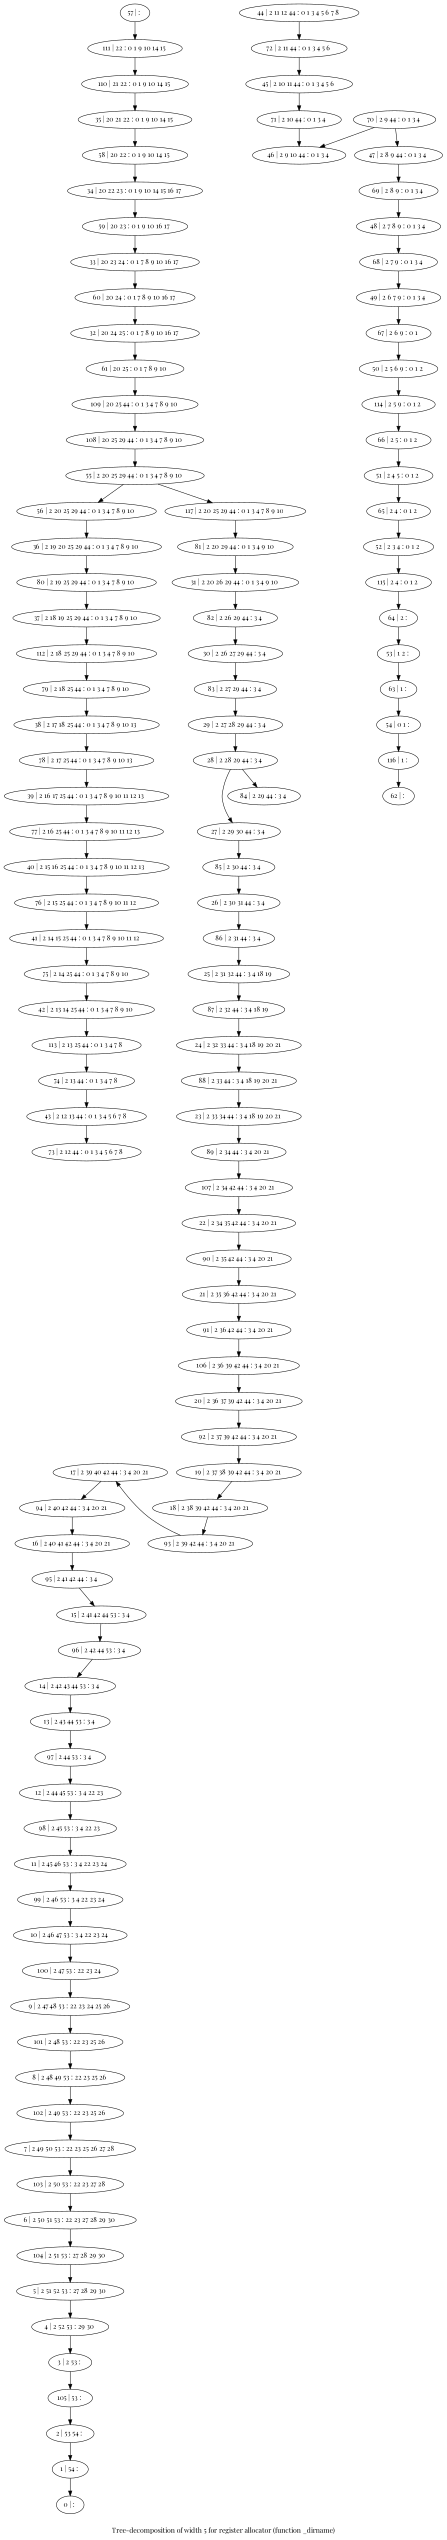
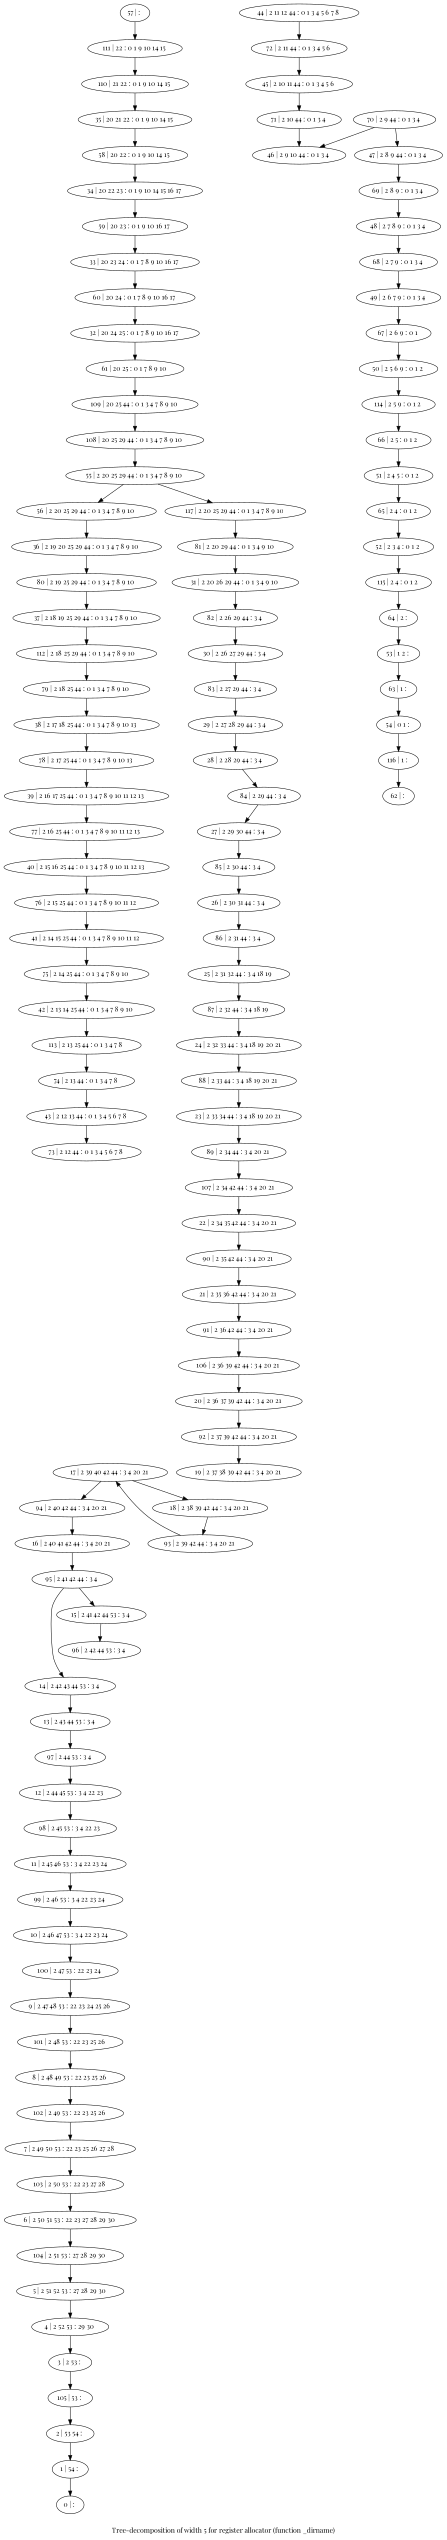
edge "28 | 2 28 29 44 : 3 4" -> "27 | 2 29 30 44 : 3 4": now "84 | 2 29 44 : 3 4" -> "27 | 2 29 30 44 : 3 4"
edge "19 | 2 37 38 39 42 44 : 3 4 20 21" -> "18 | 2 38 39 42 44 : 3 4 20 21": now "17 | 2 39 40 42 44 : 3 4 20 21" -> "18 | 2 38 39 42 44 : 3 4 20 21"
edge "96 | 2 42 44 53 : 3 4" -> "14 | 2 42 43 44 53 : 3 4": now "95 | 2 41 42 44 : 3 4" -> "14 | 2 42 43 44 53 : 3 4"
